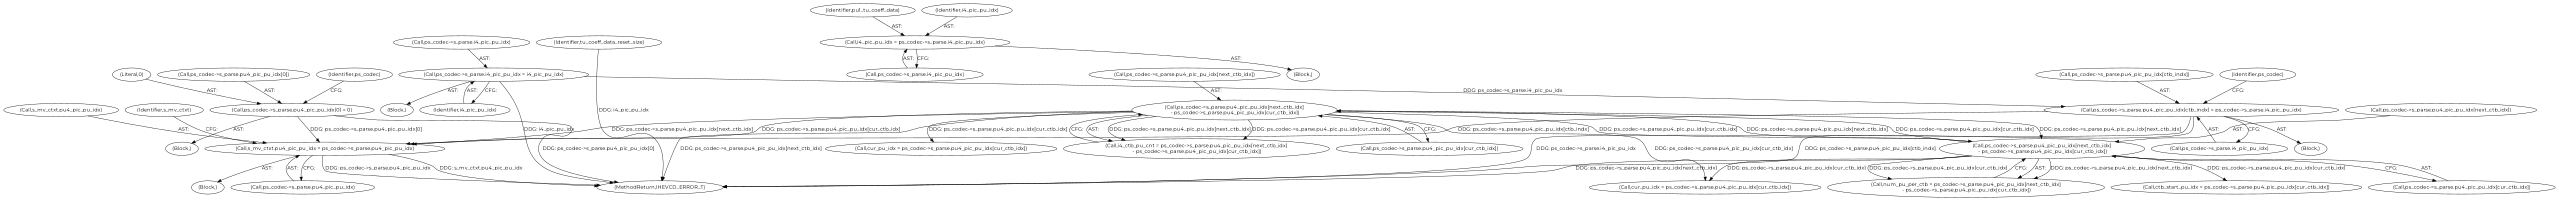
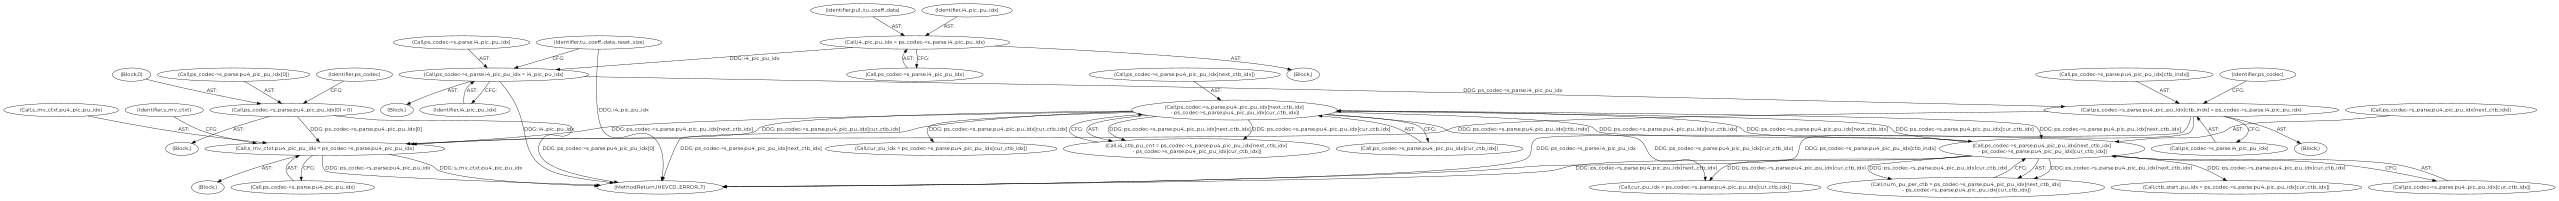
edge "(Identifier,tu_coeff_data_reset_size)" -> "(Call,ps_codec->s_parse.i4_pic_pu_idx = i4_pic_pu_idx)": added, label "CFG:"
edge "(Call,i4_pic_pu_idx = ps_codec->s_parse.i4_pic_pu_idx)" -> "(Call,ps_codec->s_parse.i4_pic_pu_idx = i4_pic_pu_idx)": added, label "DDG: i4_pic_pu_idx"
node "(Literal,0)": label "(Literal,0)" -> "(Block,0)"
